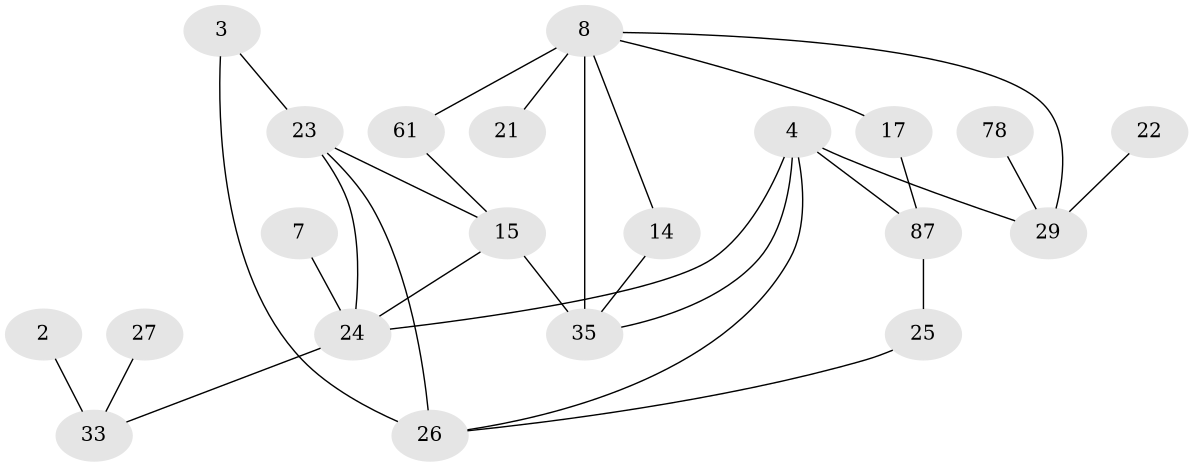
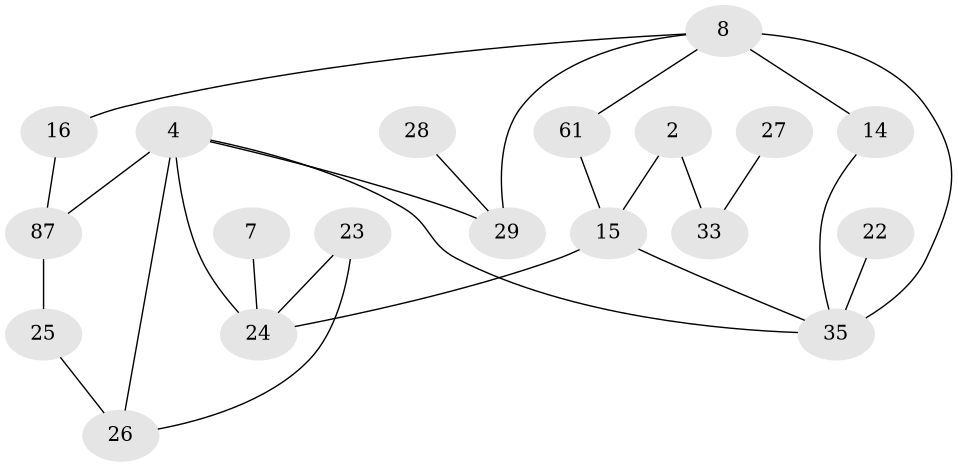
node "3": removed
node "21": removed
node "17": label "17" -> "16"
node "78": label "78" -> "28"
edge "23" -- "15": now "2" -- "15"
edge "22" -- "29": now "22" -- "35"
edge "24" -- "33": removed
